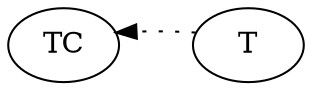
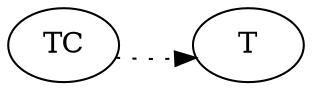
edge "T" -> "TC": reversed
